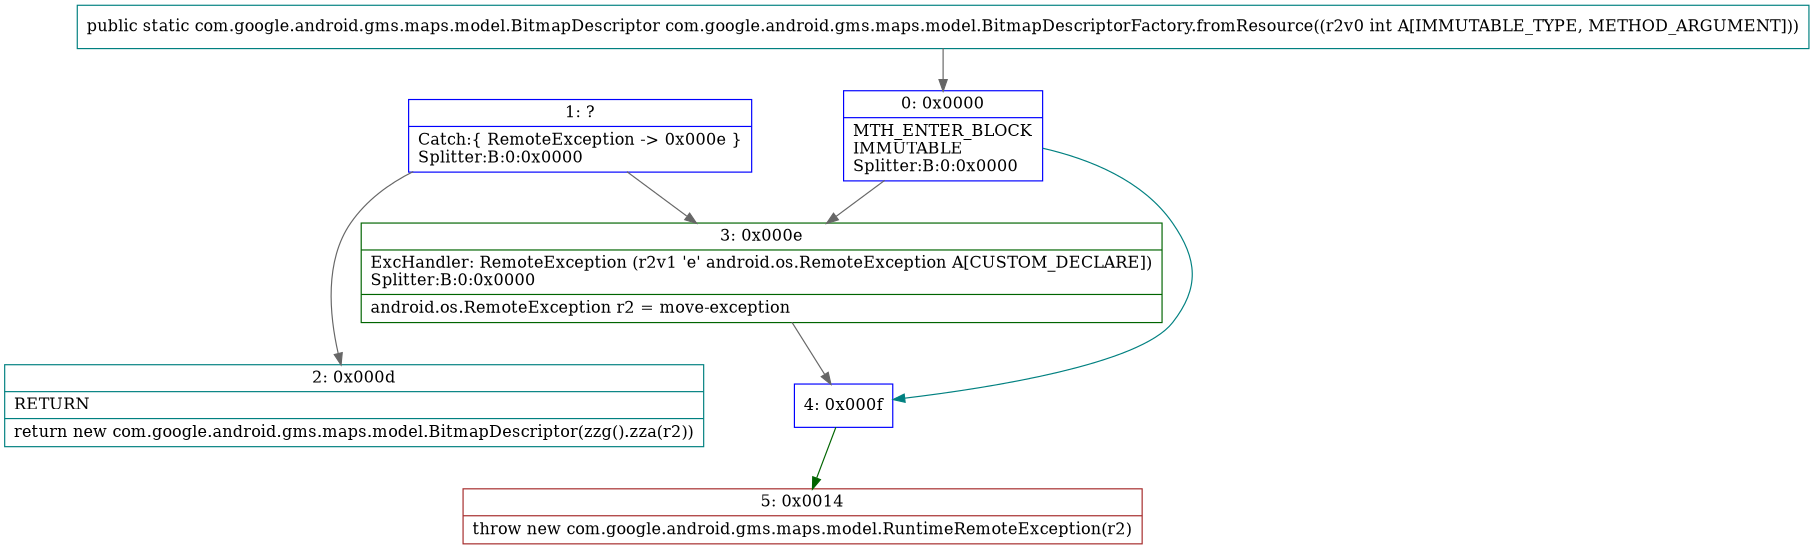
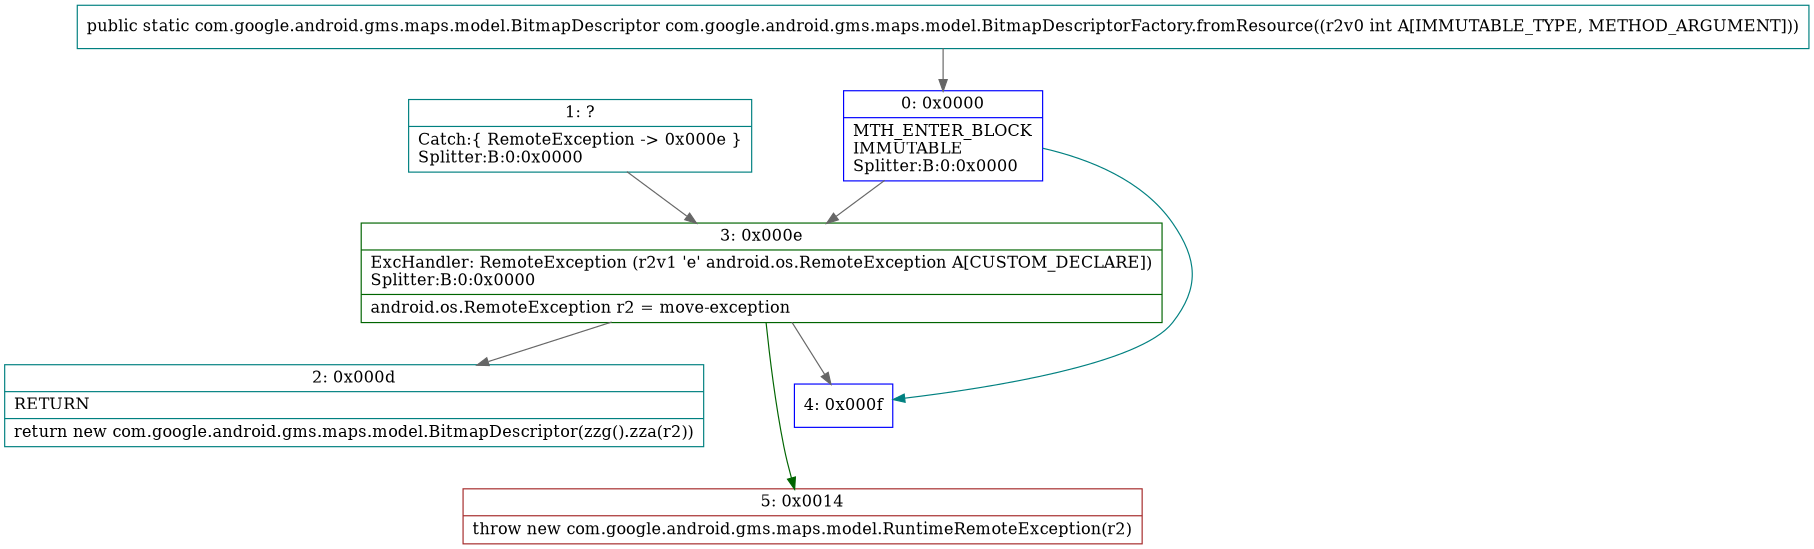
node "1: ?": color blue -> teal
edge "1: ?" -> "2: 0x000d": now "3: 0x000e" -> "2: 0x000d"
edge "4: 0x000f" -> "5: 0x0014": now "3: 0x000e" -> "5: 0x0014"
